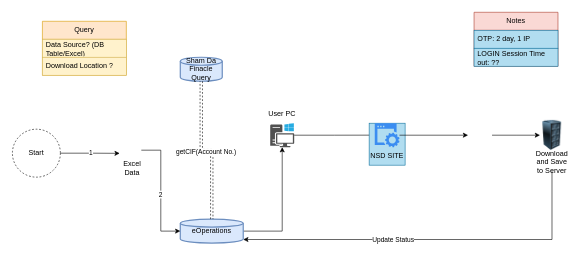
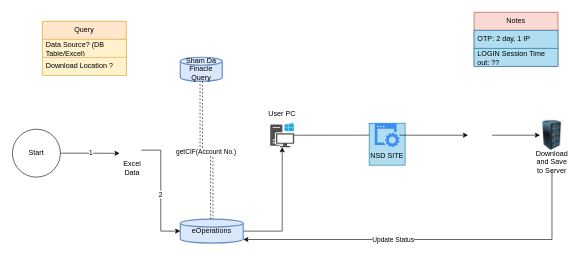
node "Start": style dashed -> solid
